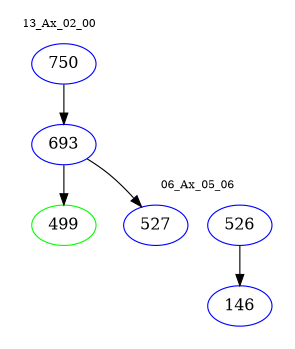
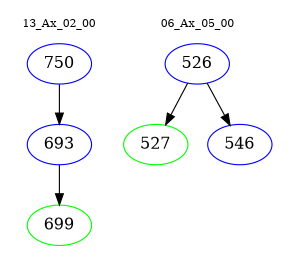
cluster "06_Ax_05_06": label "06_Ax_05_06" -> "06_Ax_05_00"
edge "693" -> "527": now "526" -> "527"
node "499": label "499" -> "699"
node "527": color blue -> green
node "146": label "146" -> "546"
